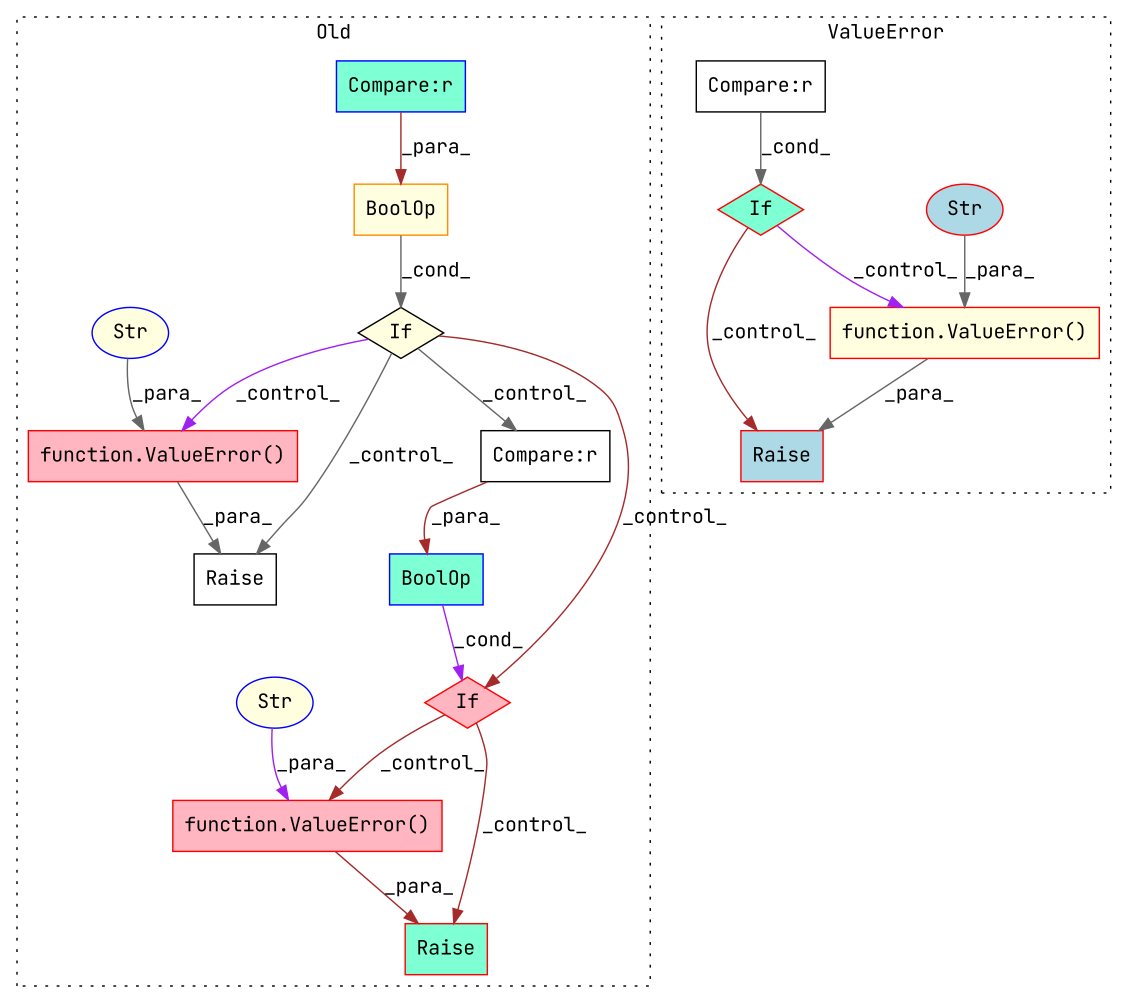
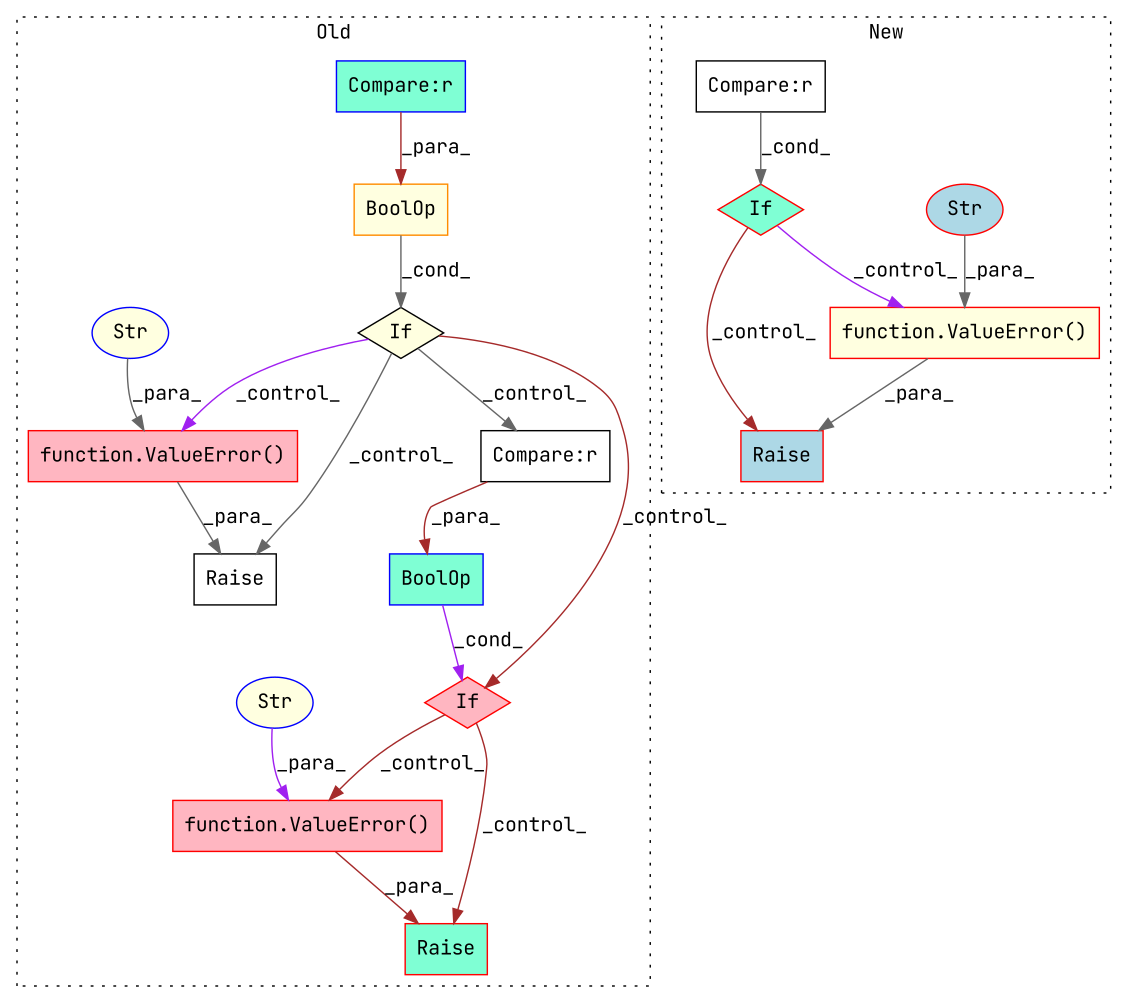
cluster "ValueError": label "ValueError" -> "New"
